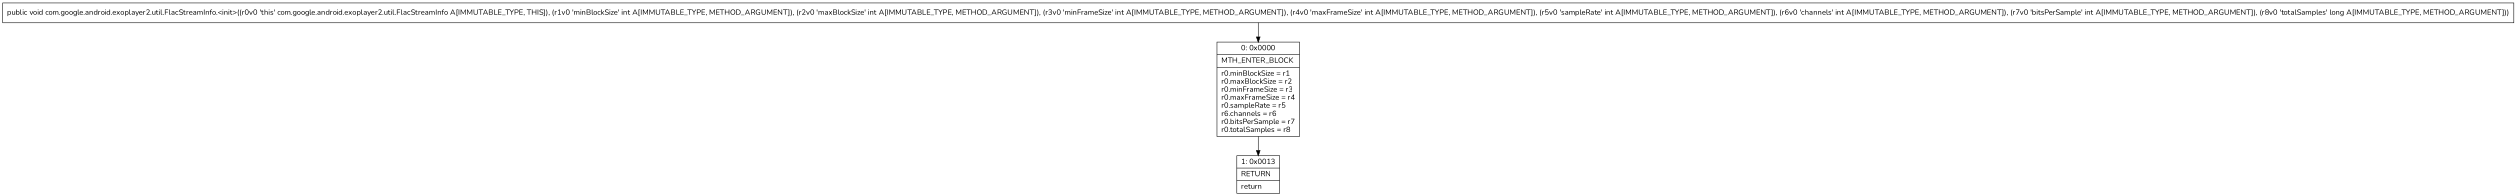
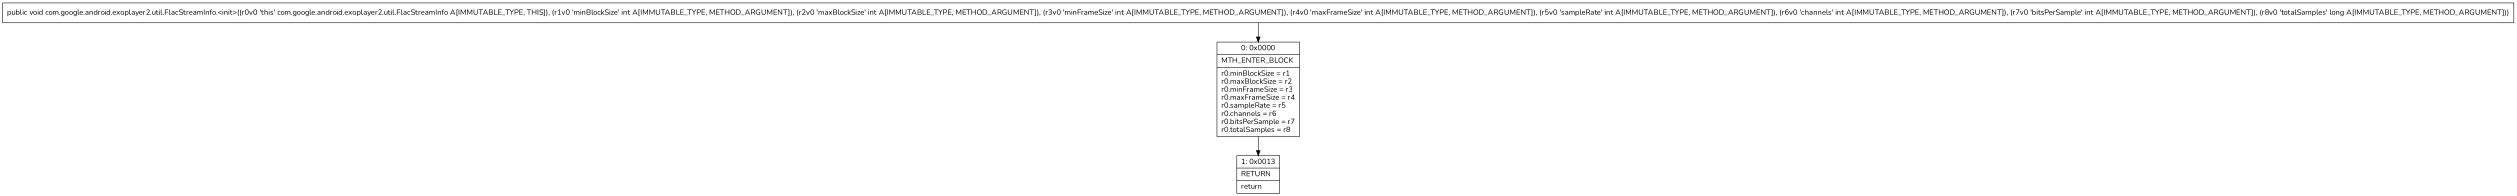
node "0: 0x0000": text "r6.channels = r6" -> "r0.channels = r6"
